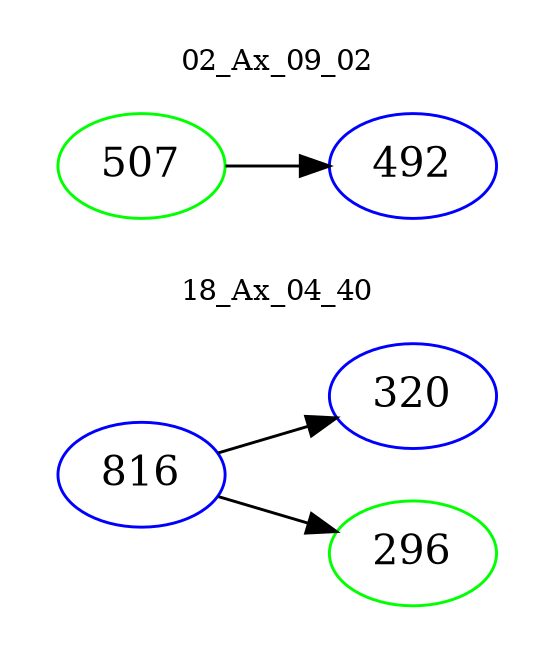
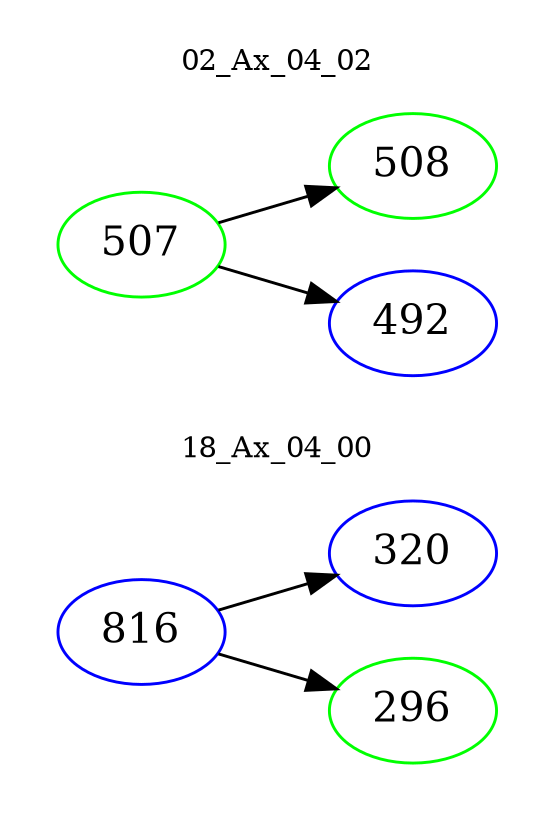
cluster "02_Ax_09_02": label "02_Ax_09_02" -> "02_Ax_04_02"
node "508": added
cluster "18_Ax_04_40": label "18_Ax_04_40" -> "18_Ax_04_00"
